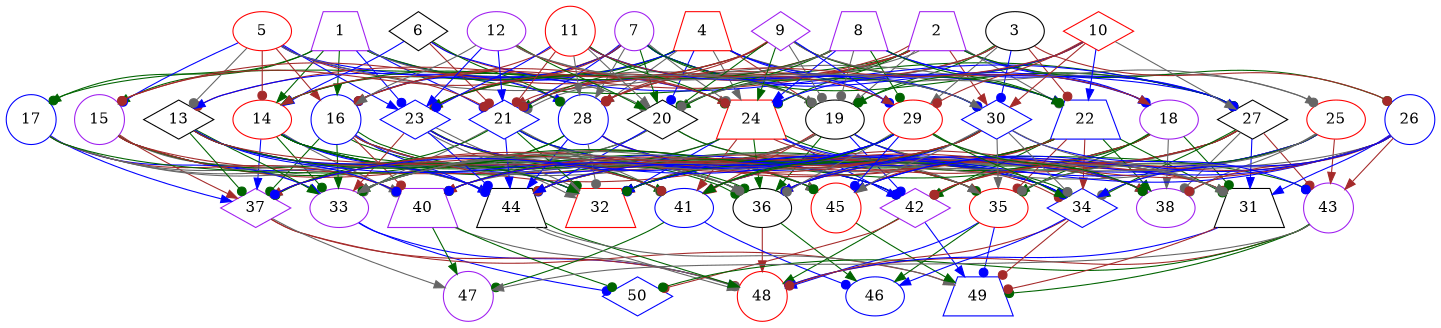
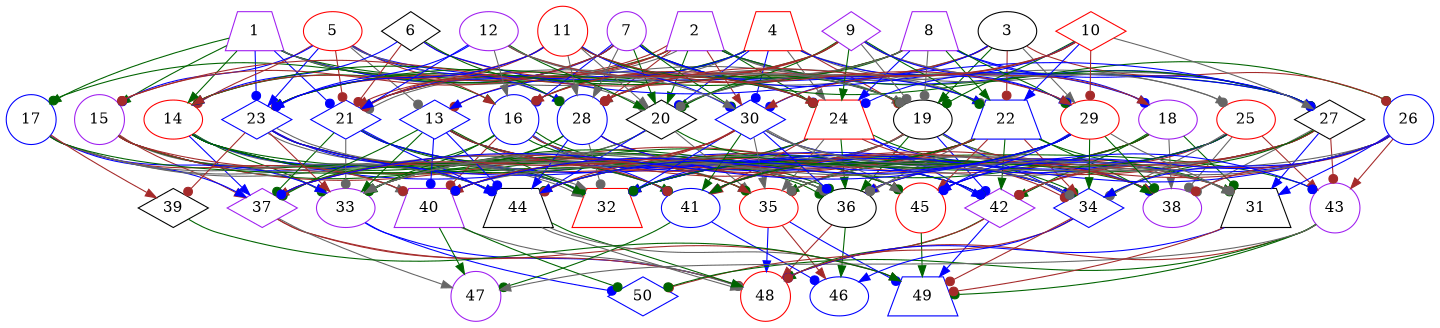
edge "2" -> "18": removed
node "13": color black -> blue
edge "16" -> "44": removed
node "39": added
edge "35" -> "46": color darkgreen -> brown
